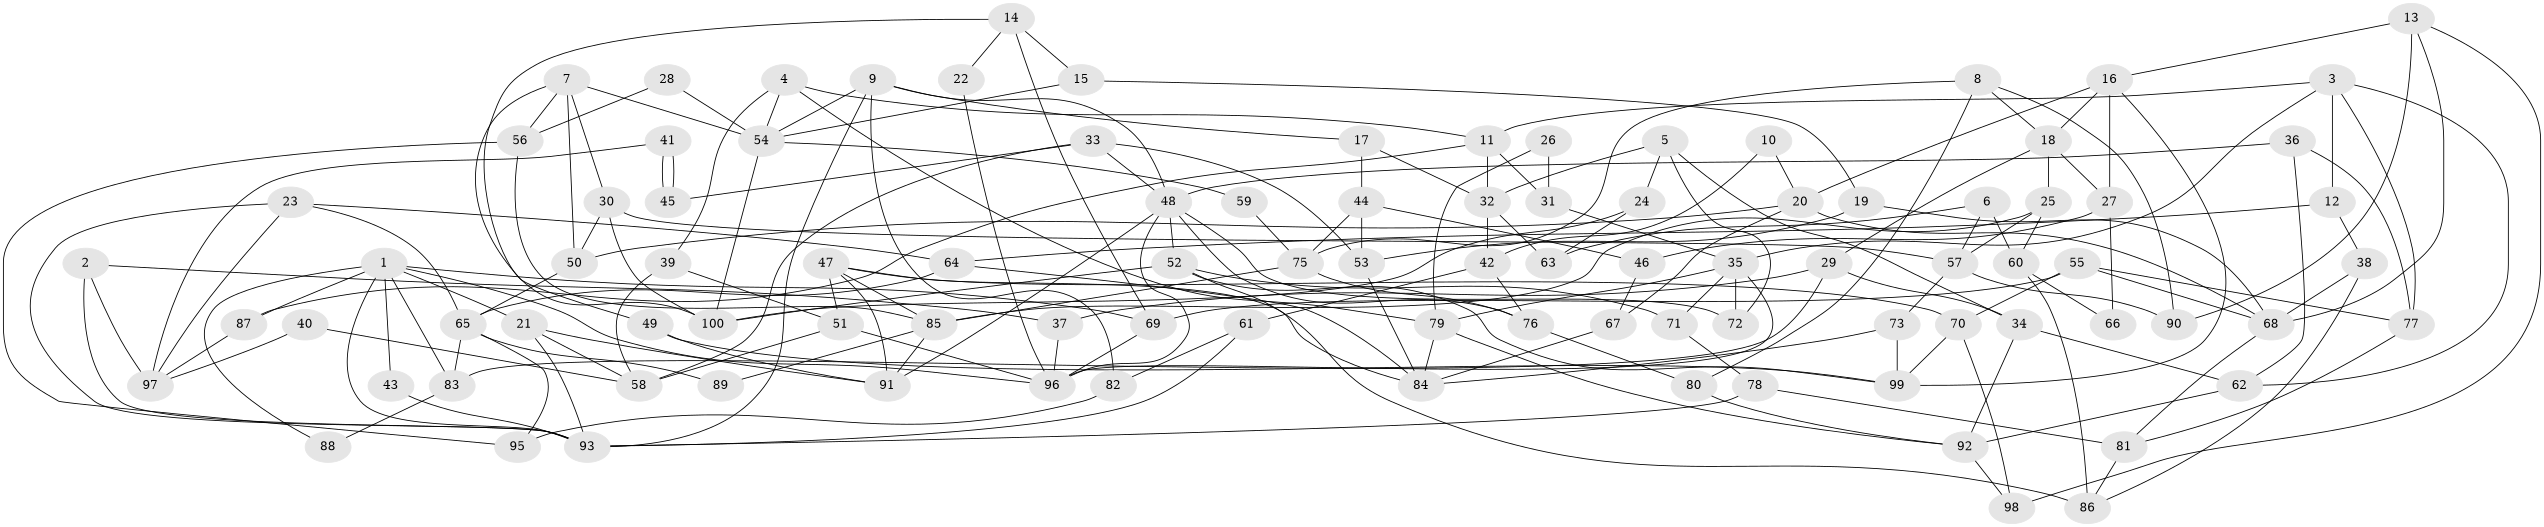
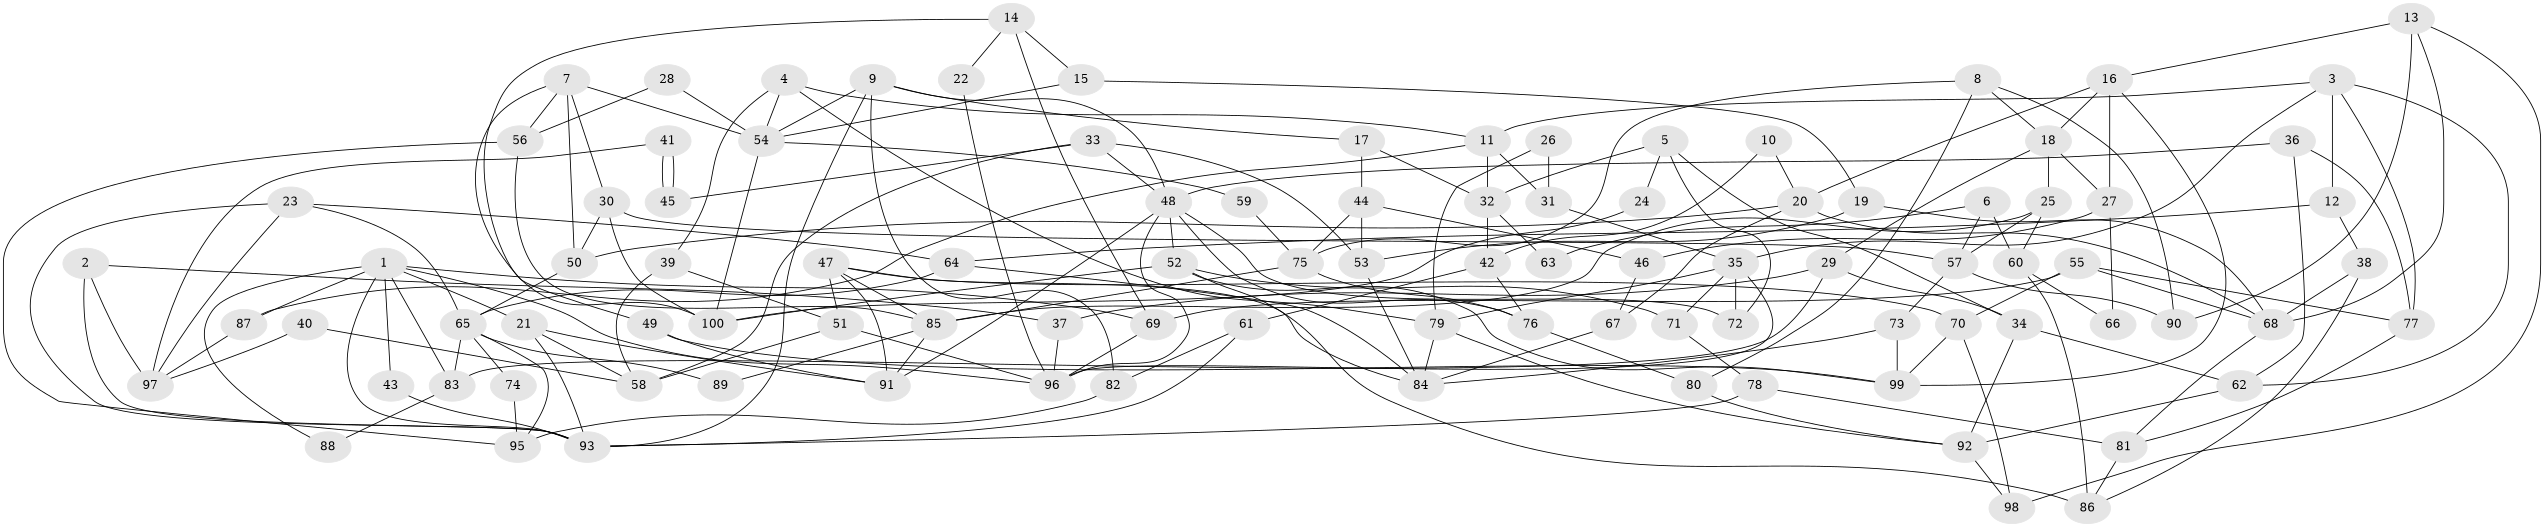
edge "24" -- "63": removed
node "74": added
